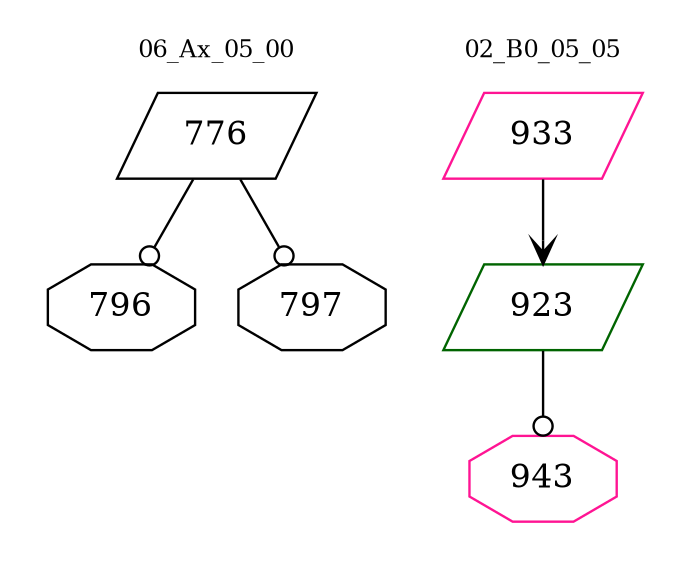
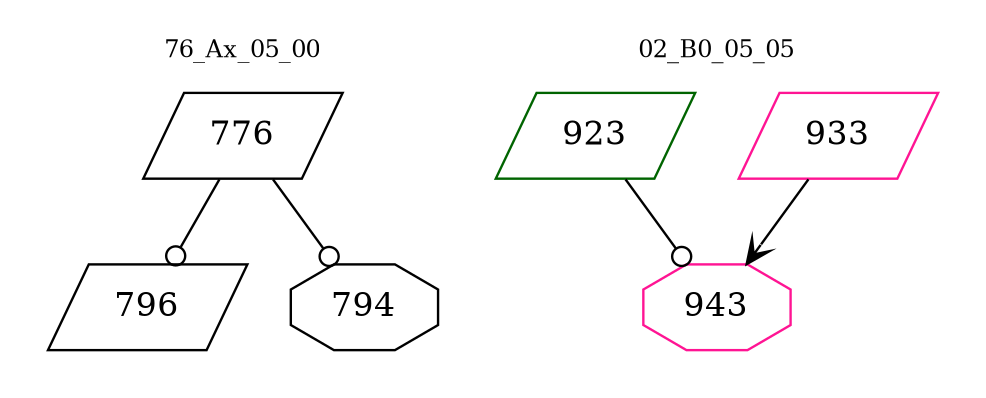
cluster "06_Ax_05_00": label "06_Ax_05_00" -> "76_Ax_05_00"
edge "933" -> "923": now "933" -> "943"
node "796": shape octagon -> parallelogram
node "797": label "797" -> "794"
